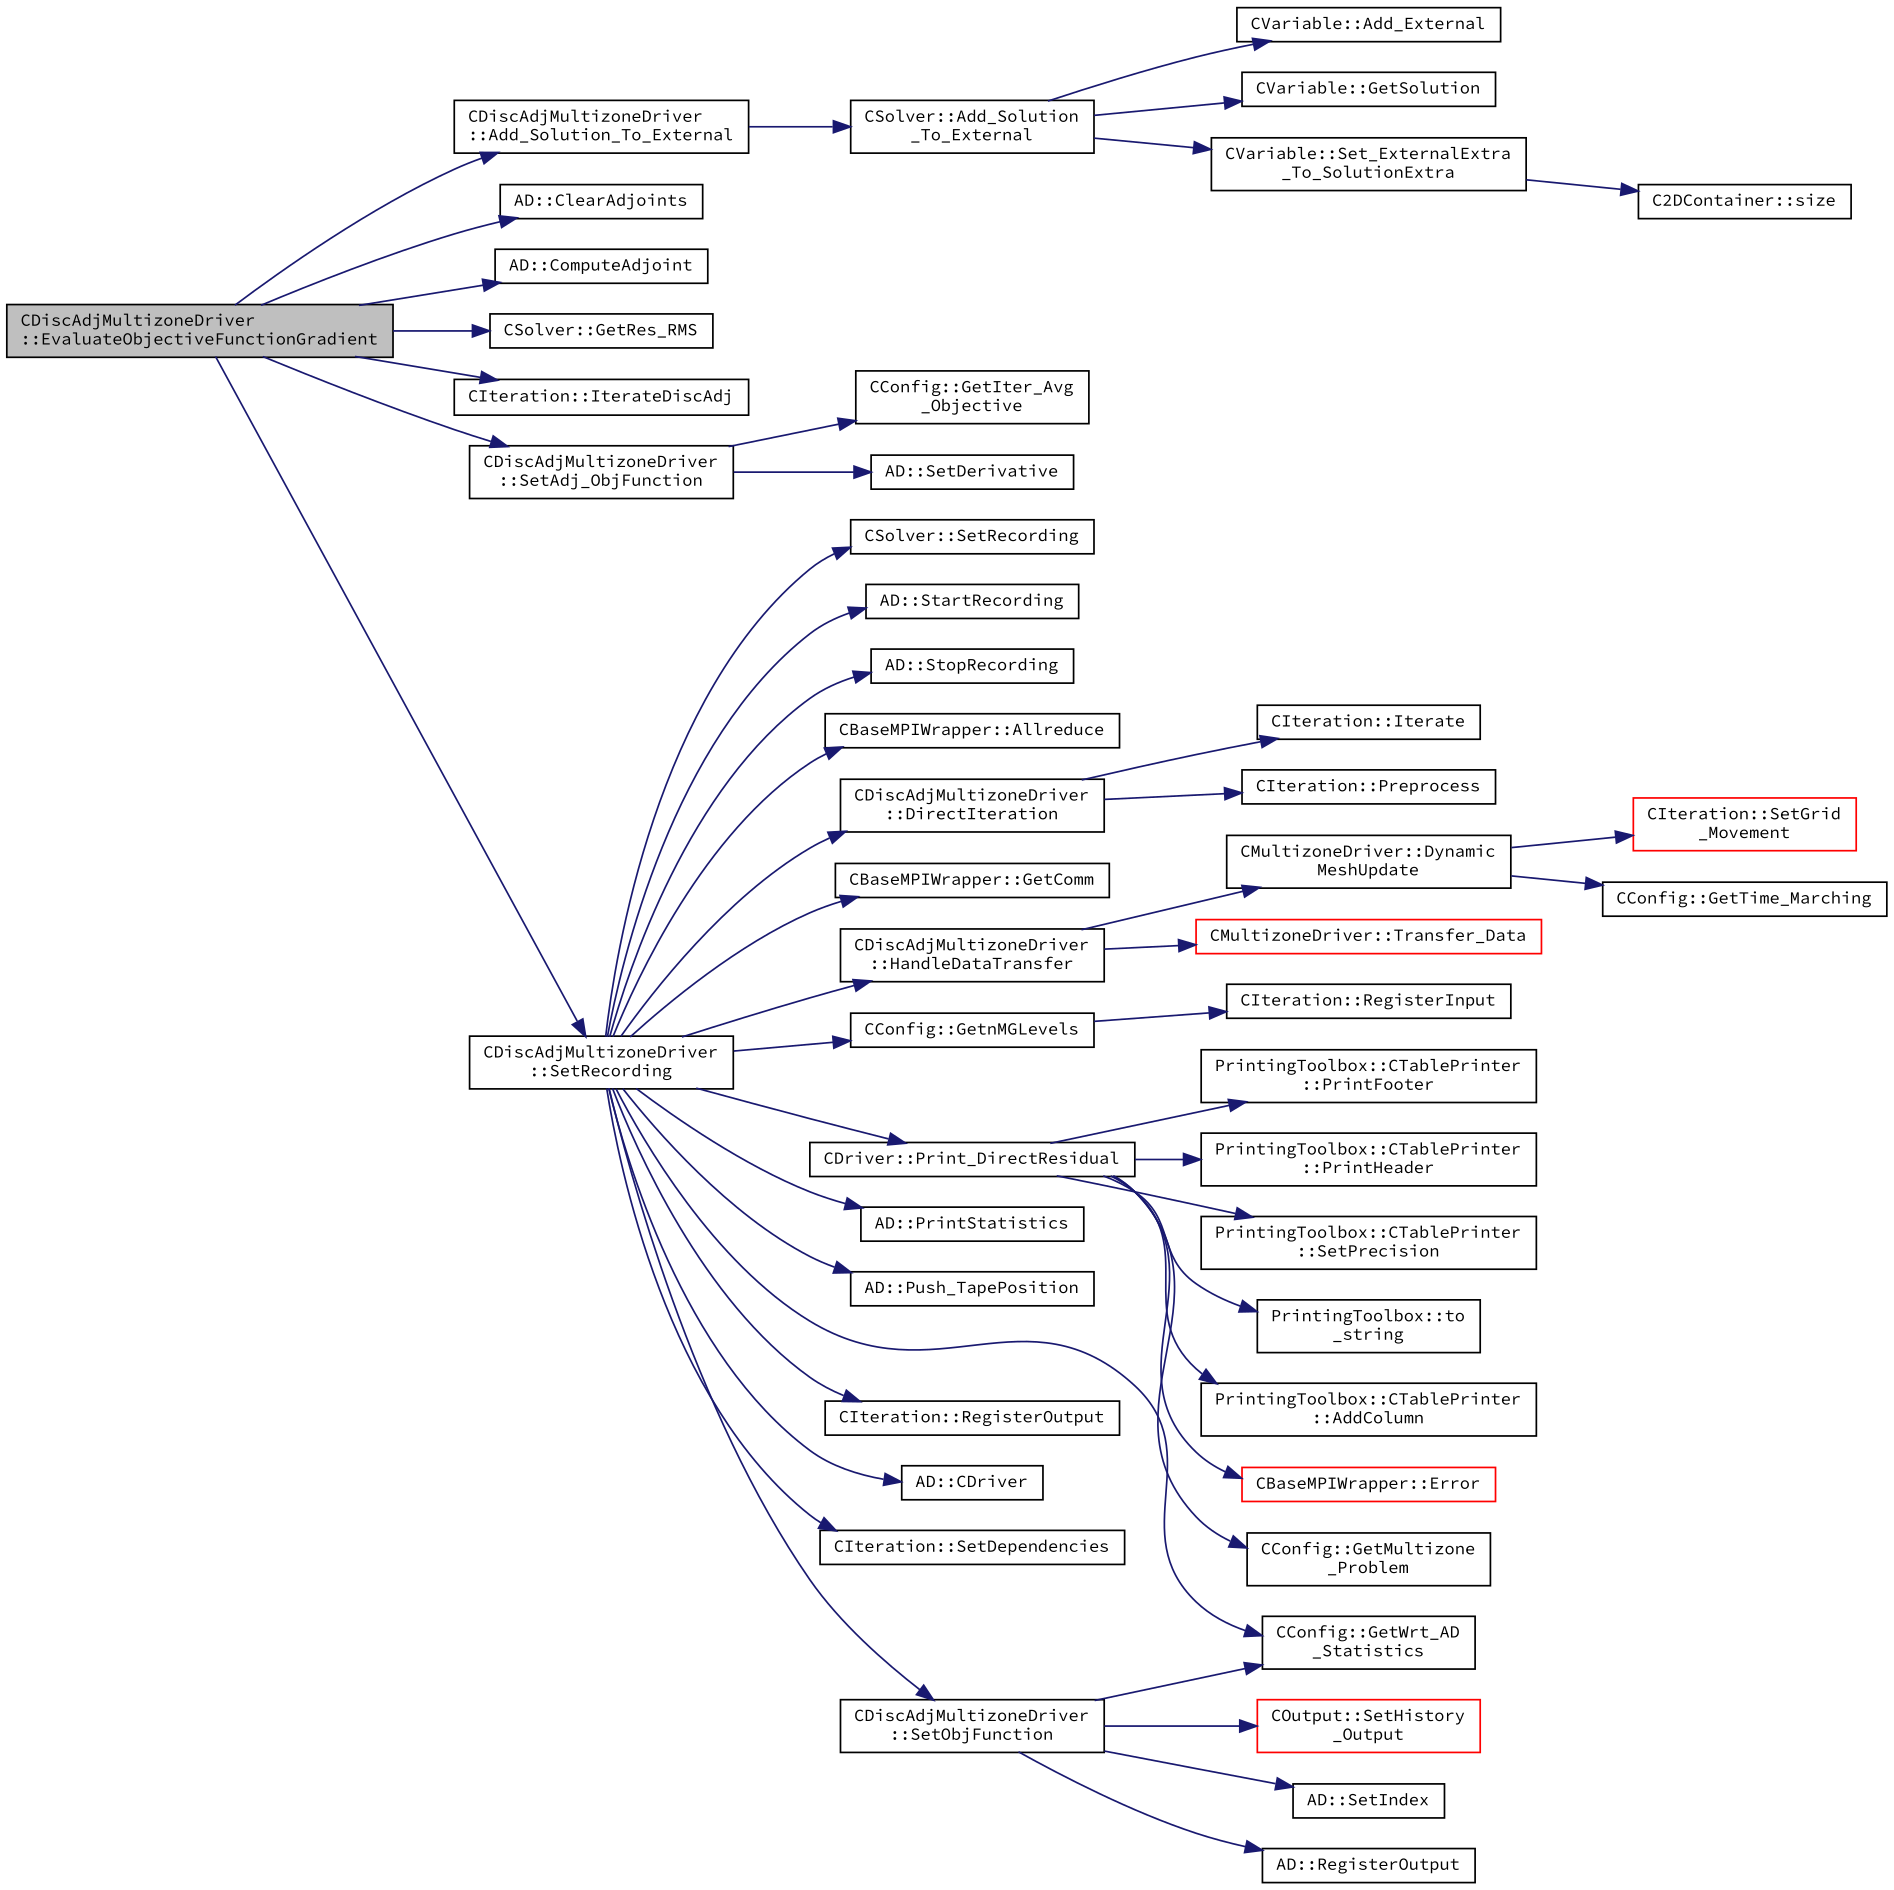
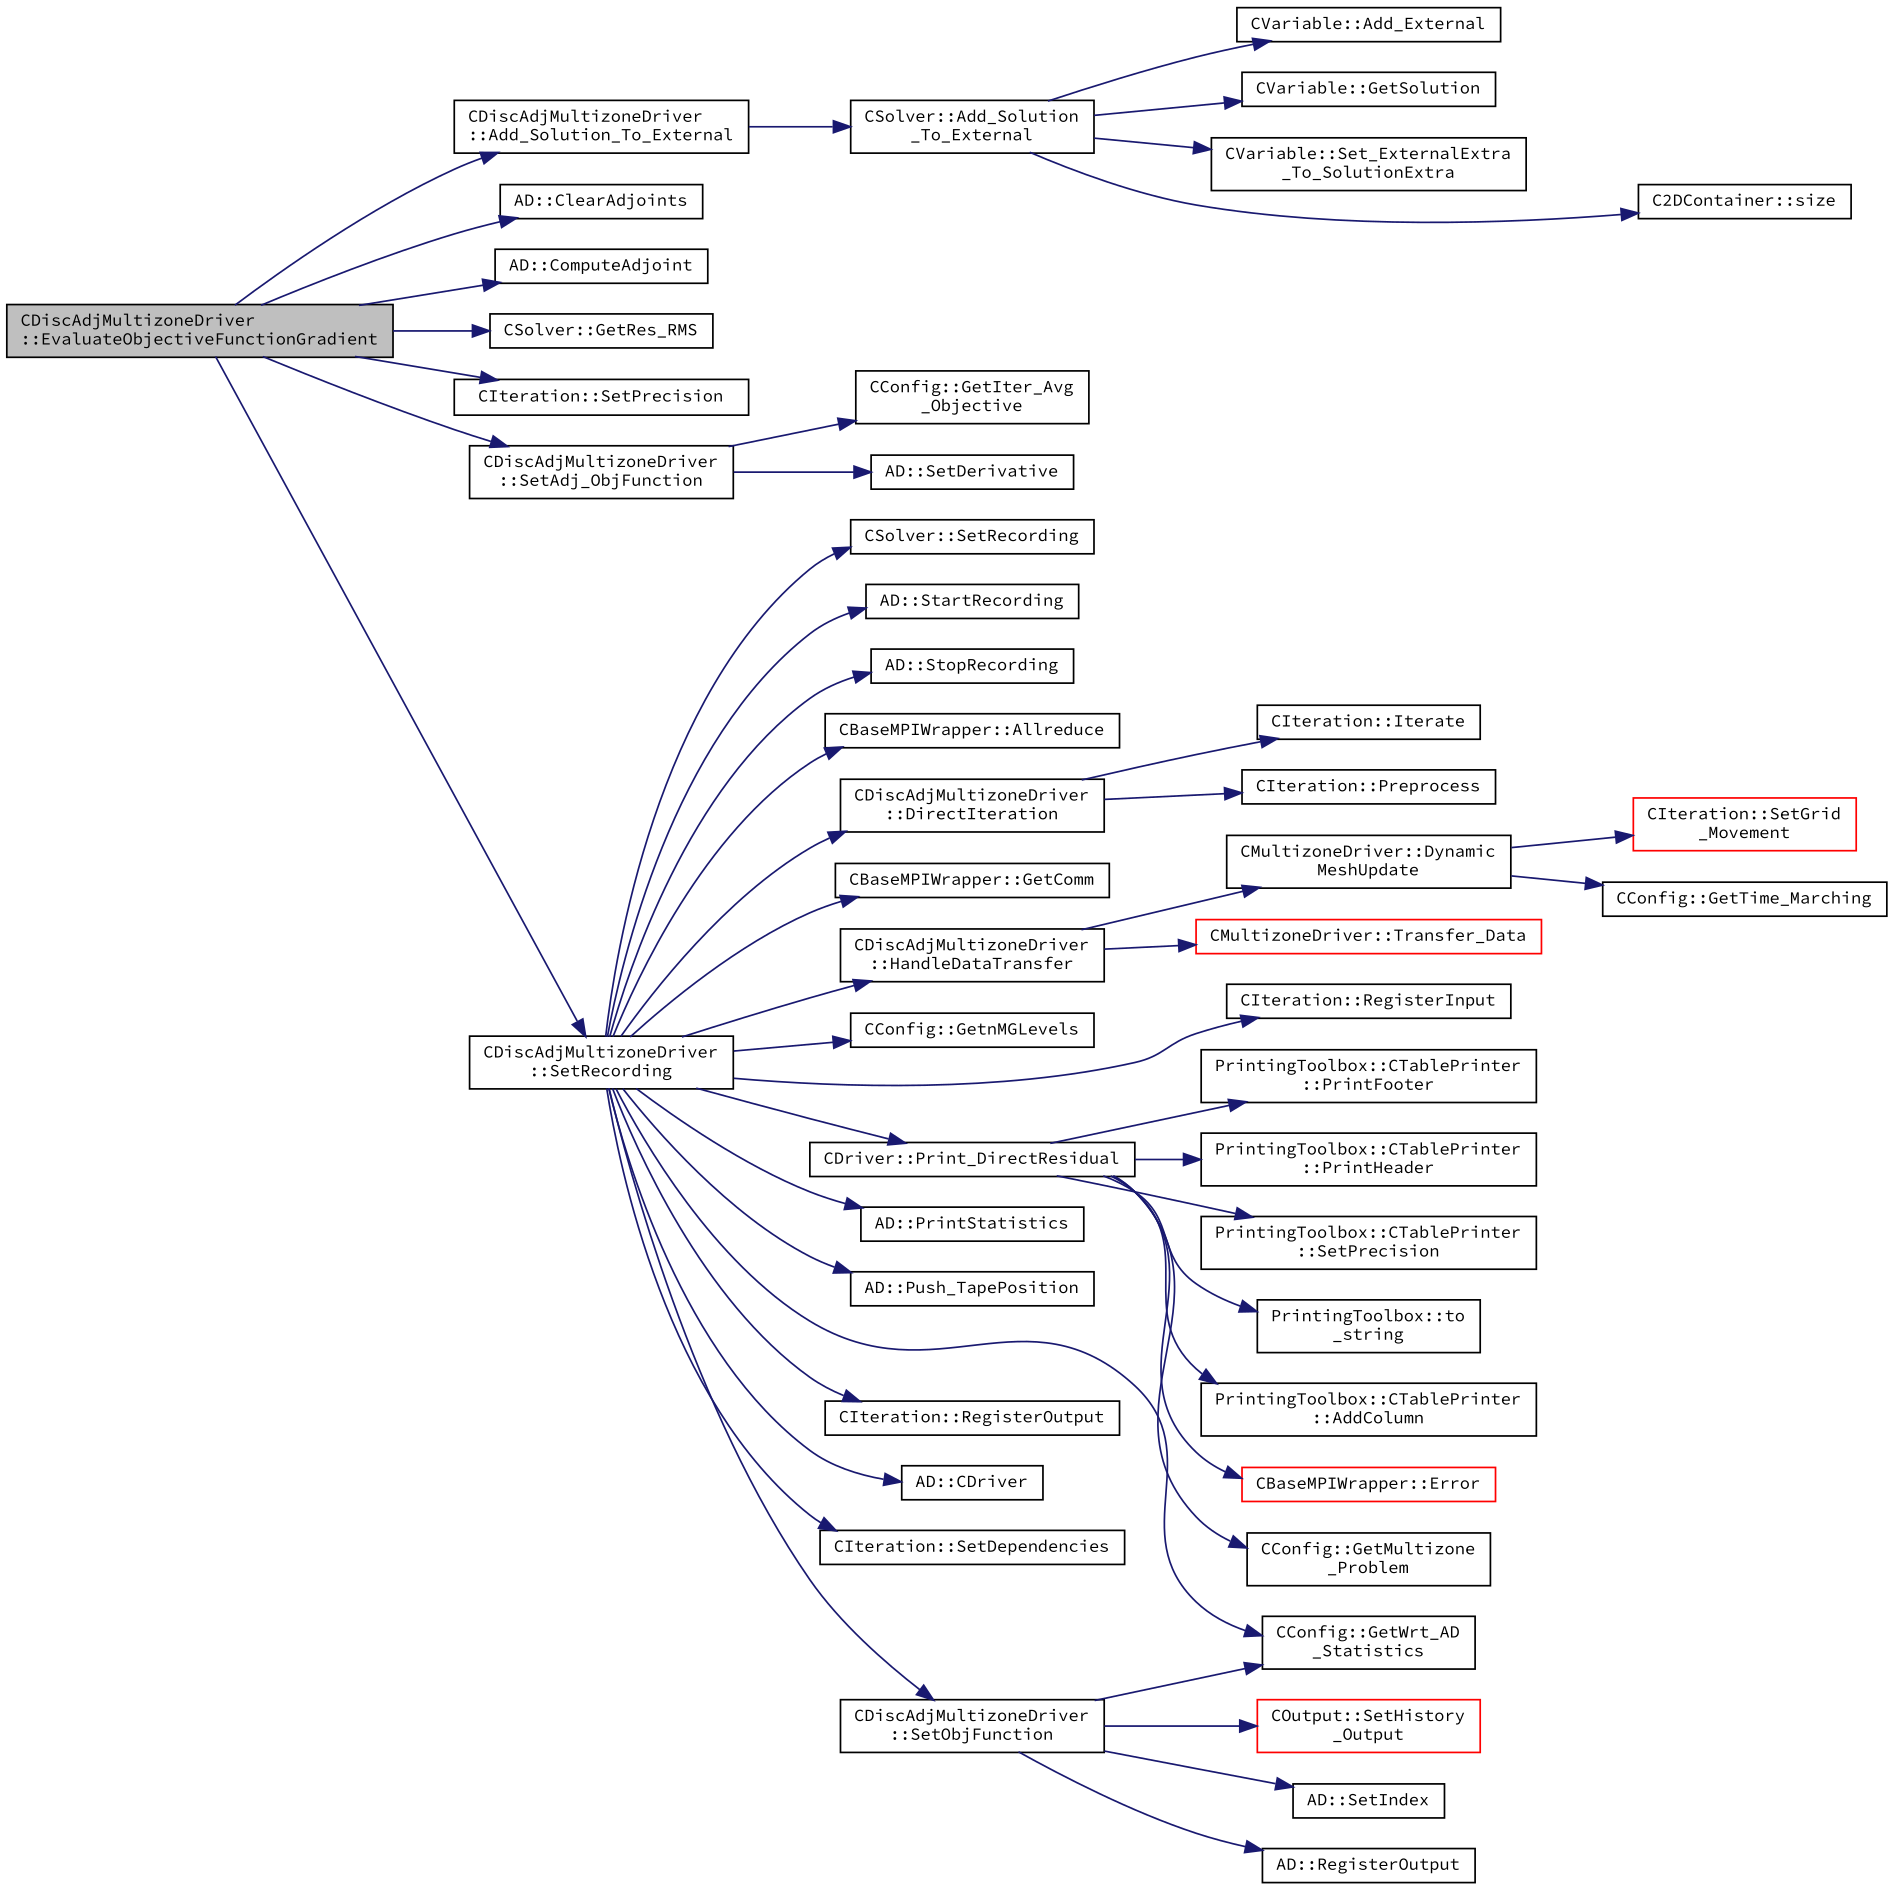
edge "CVariable::Set_ExternalExtra _To_SolutionExtra" -> "C2DContainer::size": now "CSolver::Add_Solution _To_External" -> "C2DContainer::size"
node "CIteration::IterateDiscAdj": label "CIteration::IterateDiscAdj" -> "CIteration::SetPrecision"
edge "CConfig::GetnMGLevels" -> "CIteration::RegisterInput": now "CDiscAdjMultizoneDriver ::SetRecording" -> "CIteration::RegisterInput"
